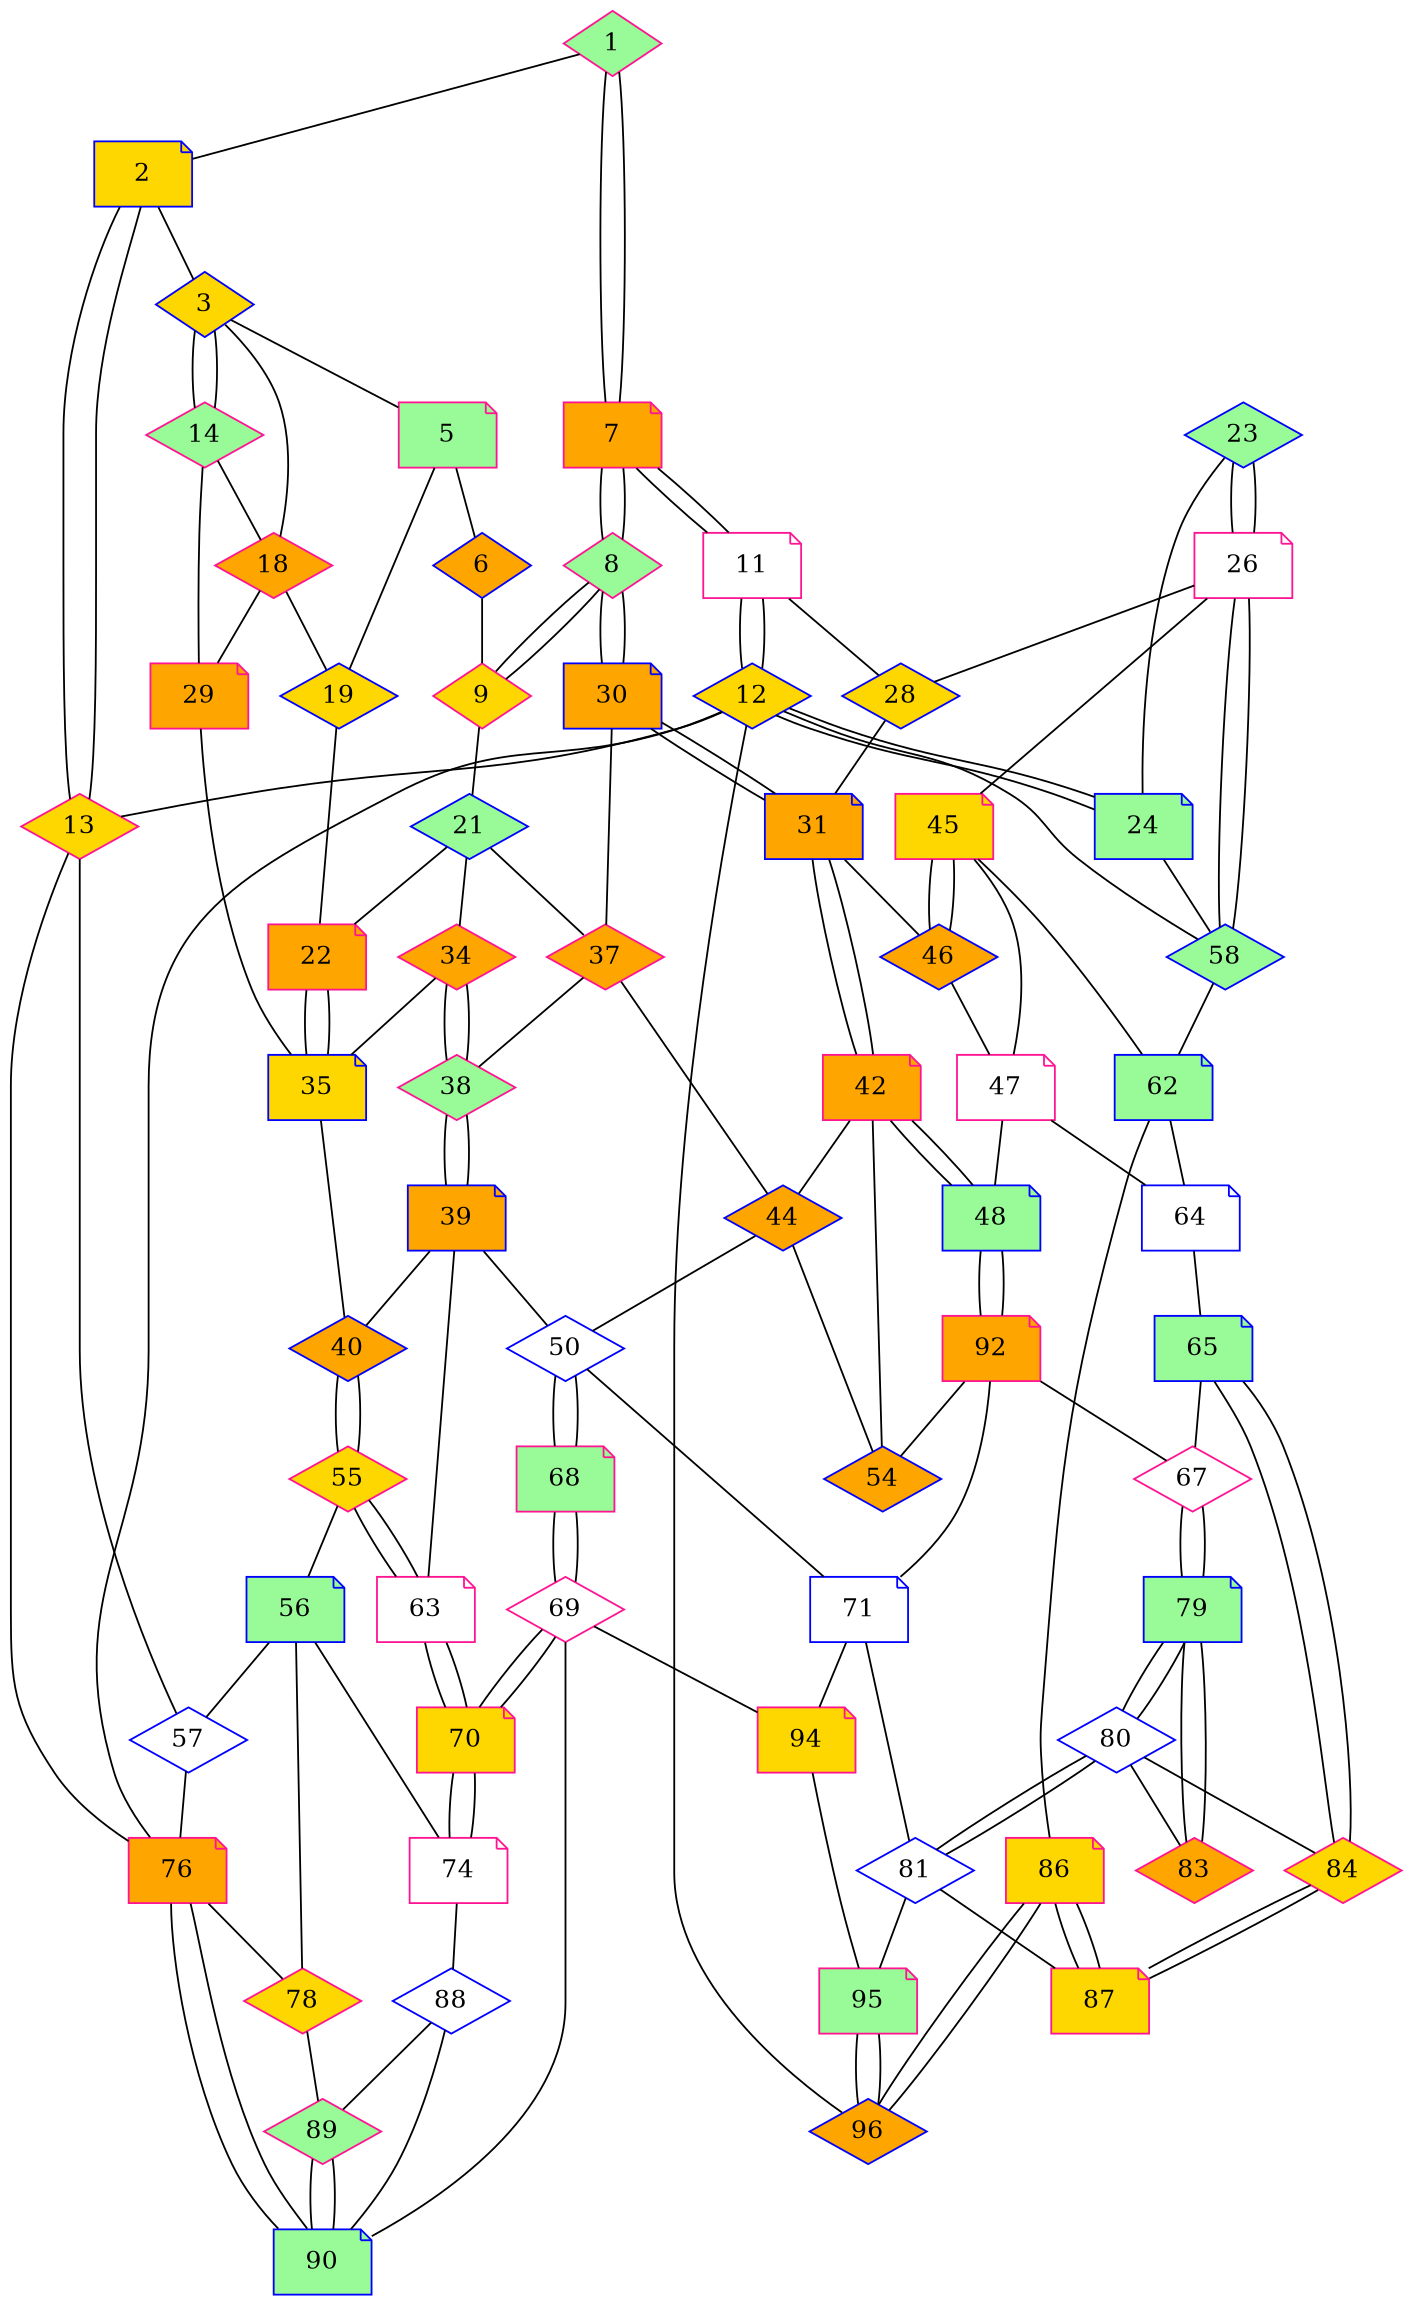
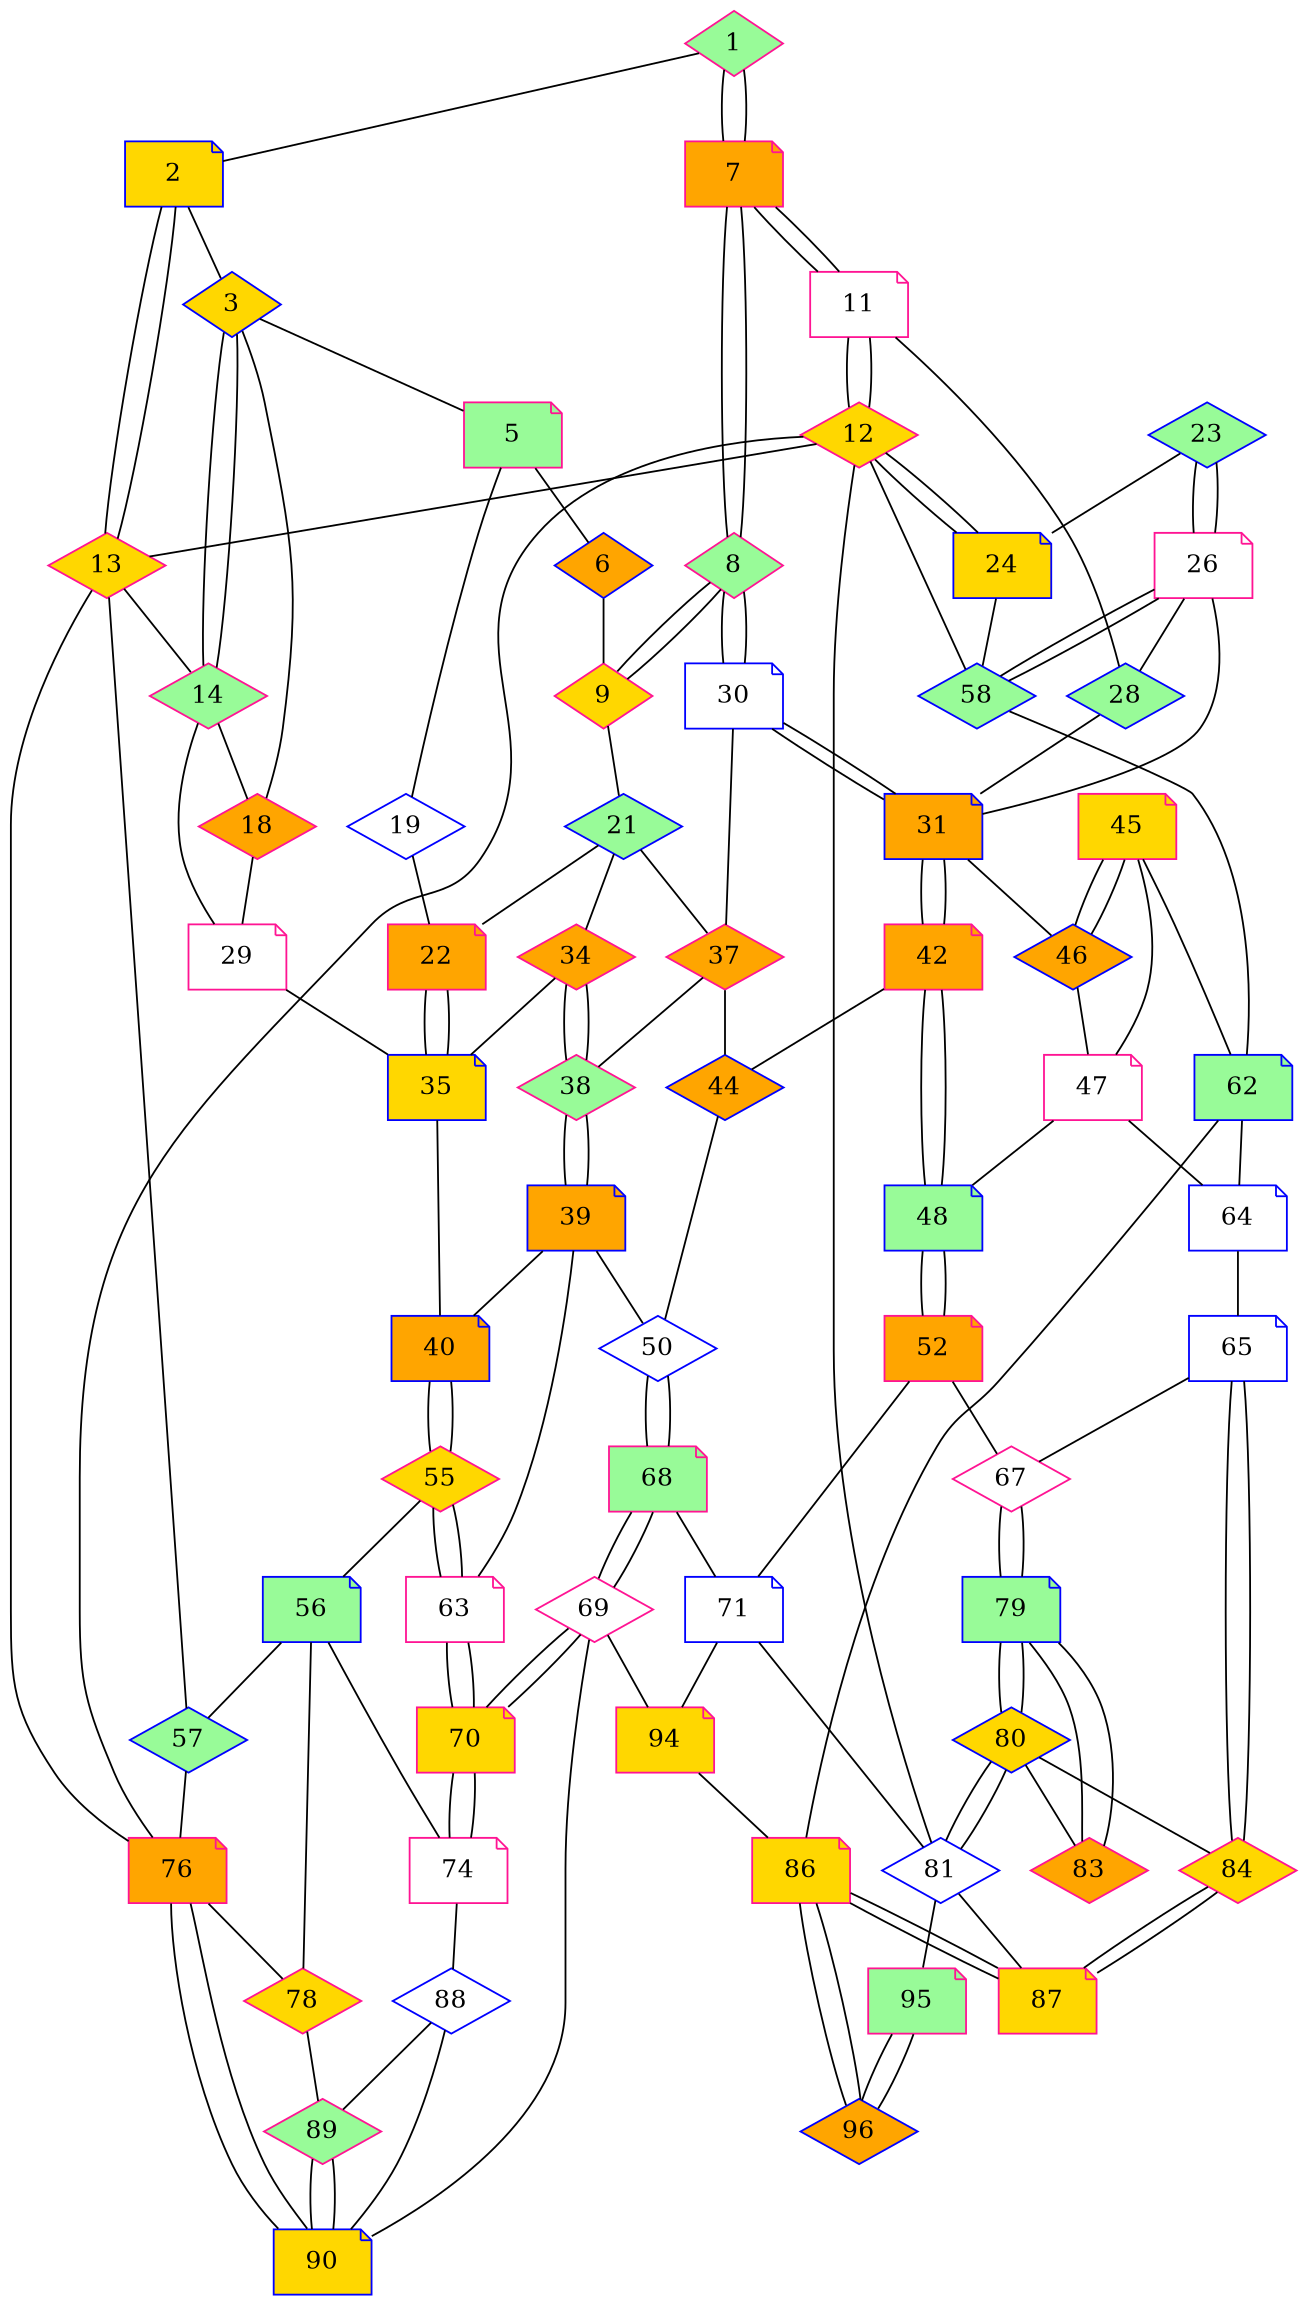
edge "13" -- "14": added
edge "18" -- "19": removed
node "29": fillcolor orange -> white
node "19": fillcolor gold -> white
node "30": fillcolor orange -> white
node "12": color blue -> deeppink
node "28": fillcolor gold -> palegreen
edge "26" -- "45": now "26" -- "31"
node "24": fillcolor palegreen -> gold
node "40": shape diamond -> note
node "92": label "92" -> "52"
node "65": fillcolor palegreen -> white
edge "12" -- "96": now "12" -- "81"
edge "50" -- "71": now "68" -- "71"
node "54": removed
node "57": fillcolor white -> palegreen
node "80": fillcolor white -> gold
edge "94" -- "95": now "94" -- "86"
node "90": fillcolor palegreen -> gold
